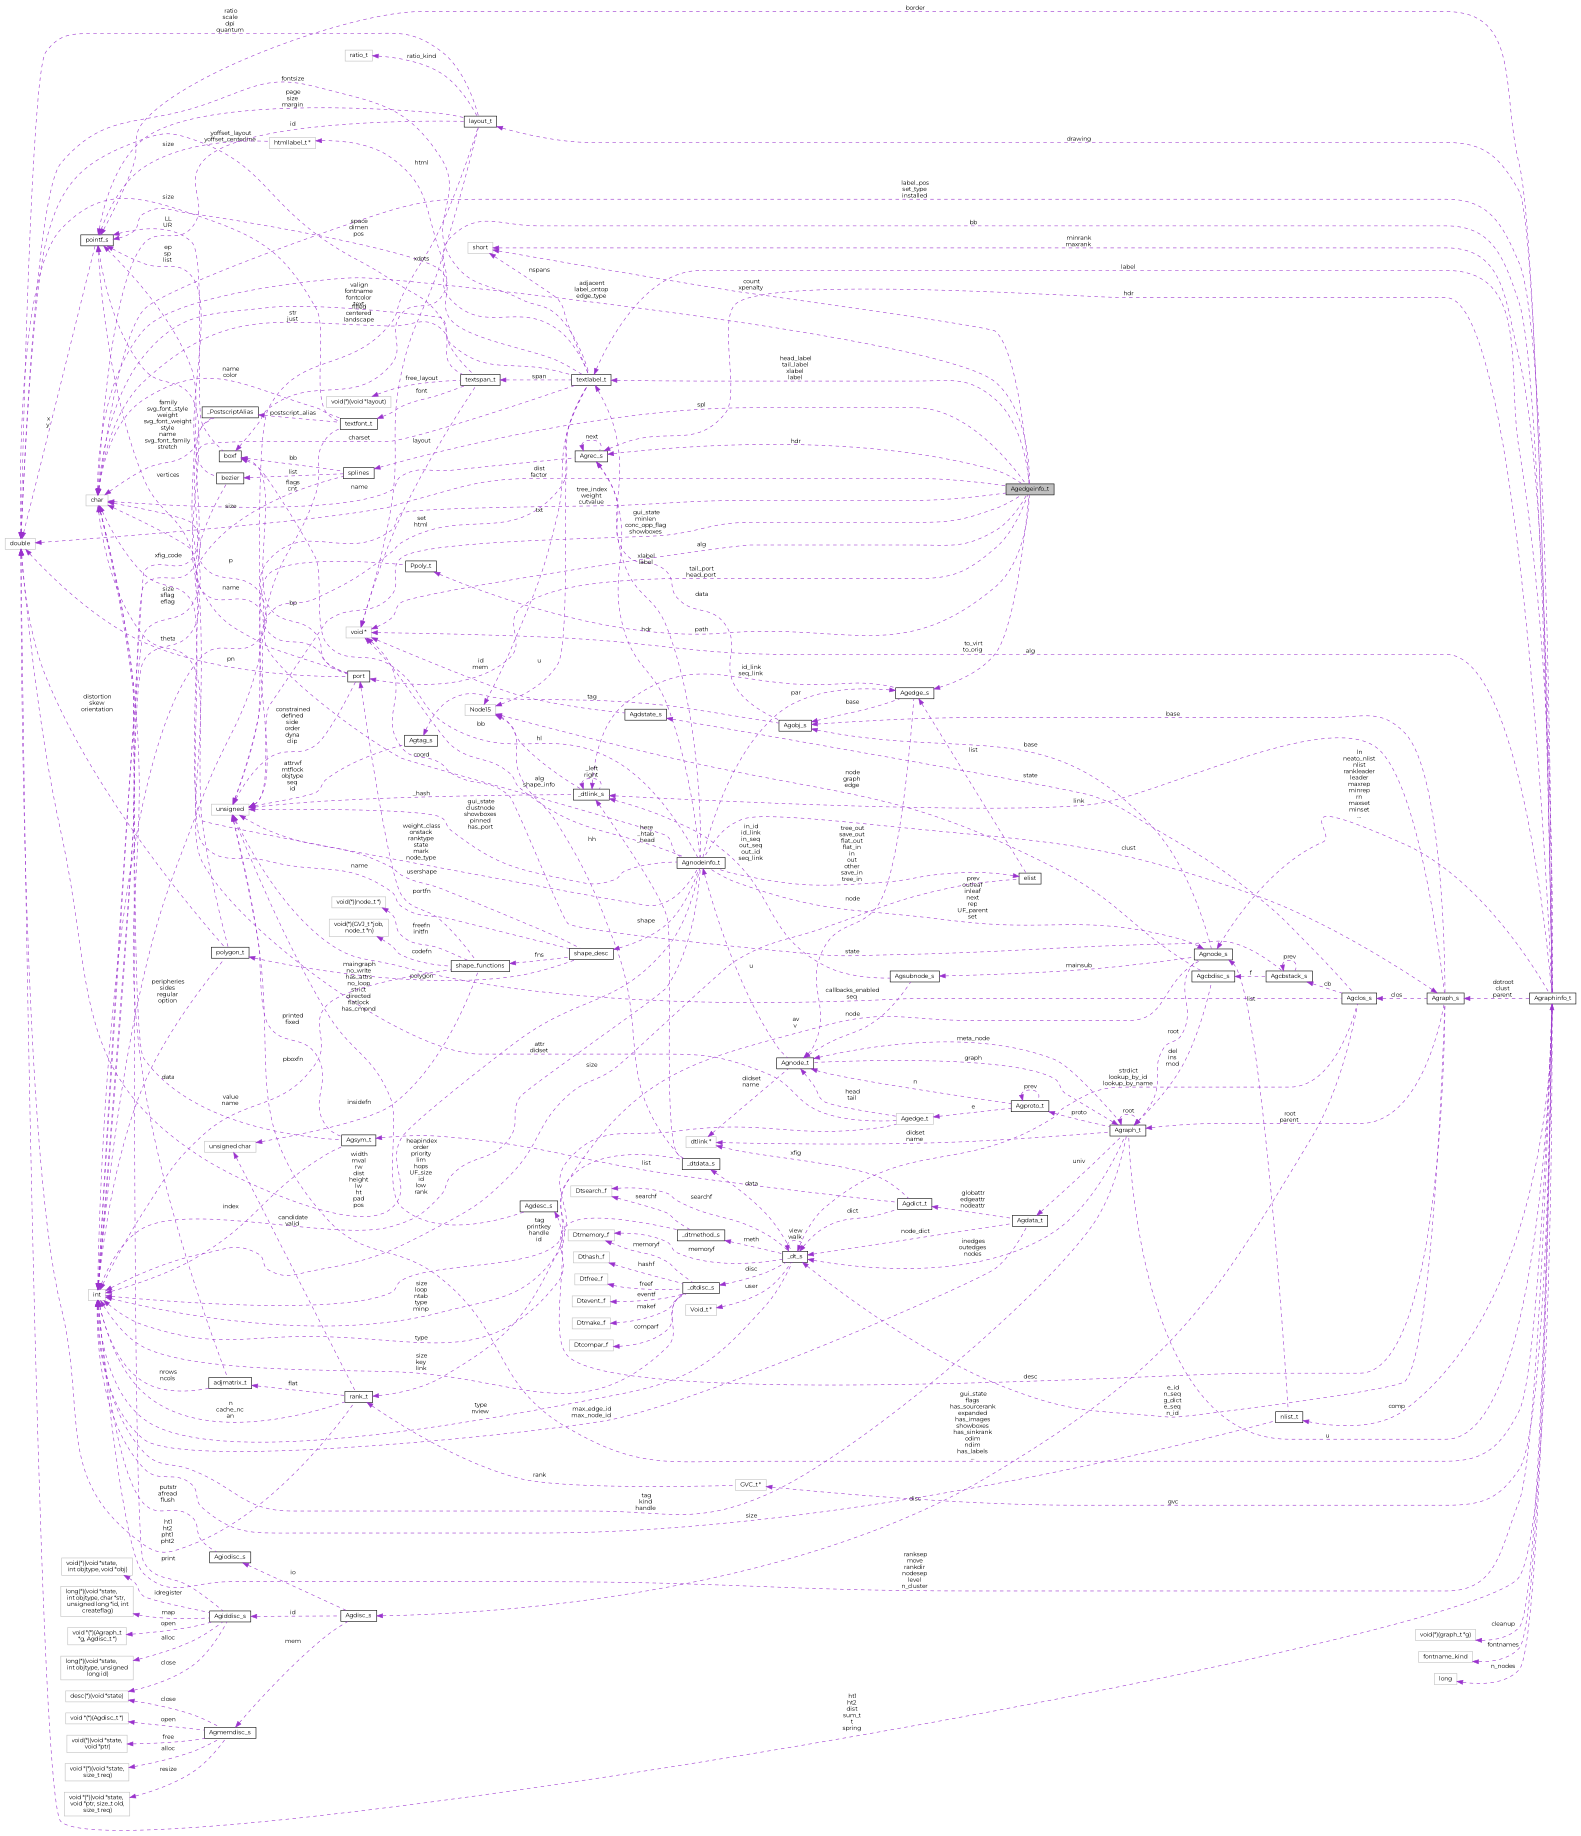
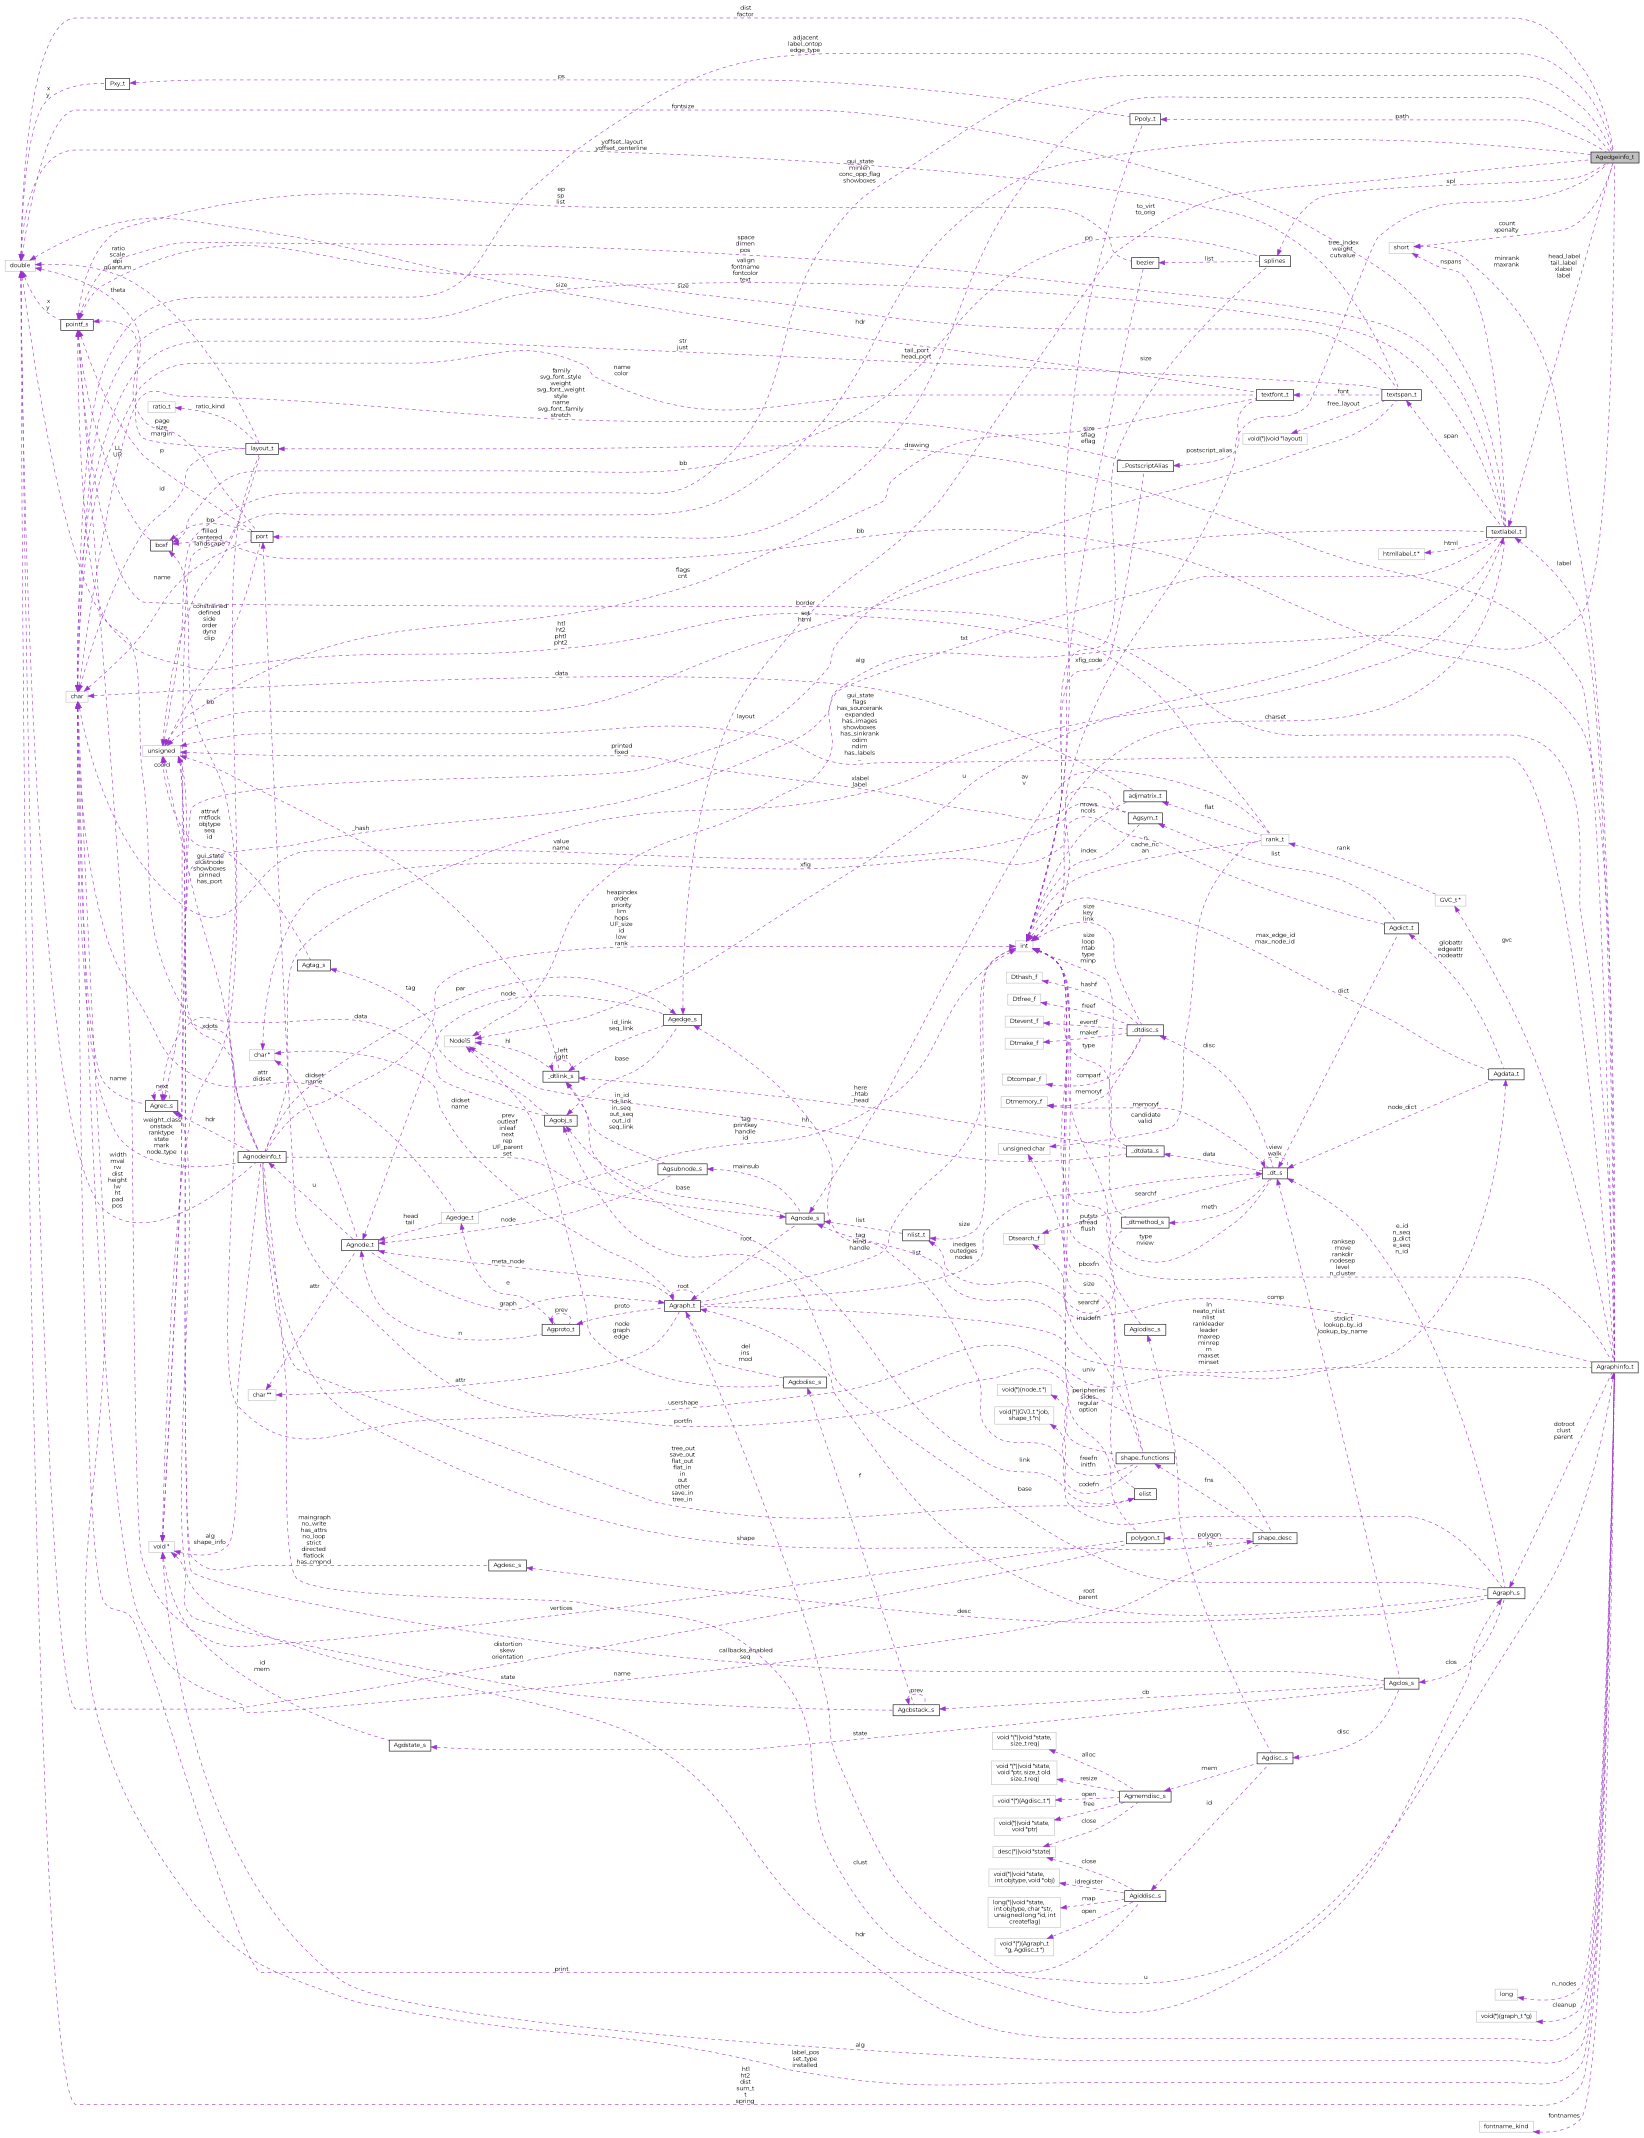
node "Pxy_t": added
edge "htmllabel_t *" -> "pointf_s": now "textspan_t" -> "pointf_s"
node "void(*)(GVJ_t *job, node_t *n)": label "void(*)(GVJ_t *job, node_t *n)" -> "void(*)(GVJ_t *job, shape_t *n)"
edge "Agnode_s" -> "rank_t": reversed
node "dtlink *": label "dtlink *" -> "char *"
node "Void_t *": removed
node "char **": added
node "rank_t": color black -> grey75
edge "nlist_t" -> "int": reversed
node "long(*)(void *state, int objtype, unsigned long id)": removed
